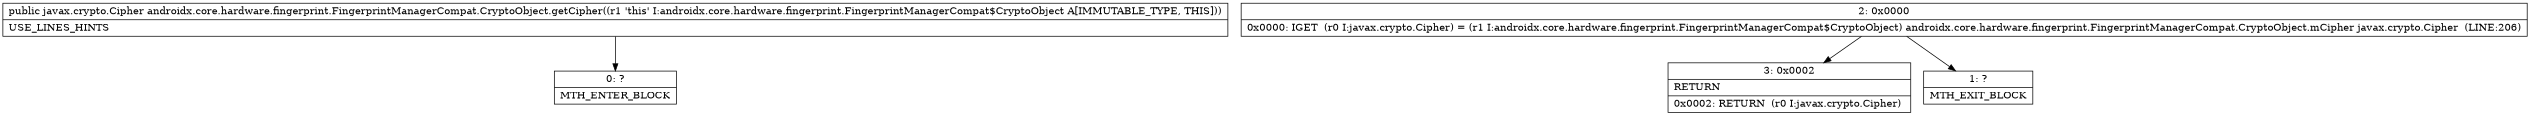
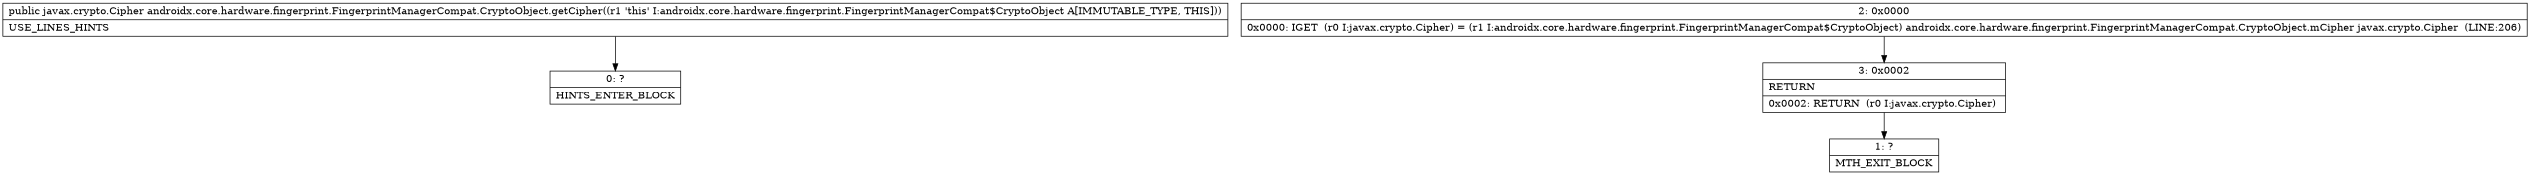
edge "2: 0x0000" -> "1: ?": now "3: 0x0002" -> "1: ?"
node "0: ?": text "MTH_ENTER_BLOCK" -> "HINTS_ENTER_BLOCK"
